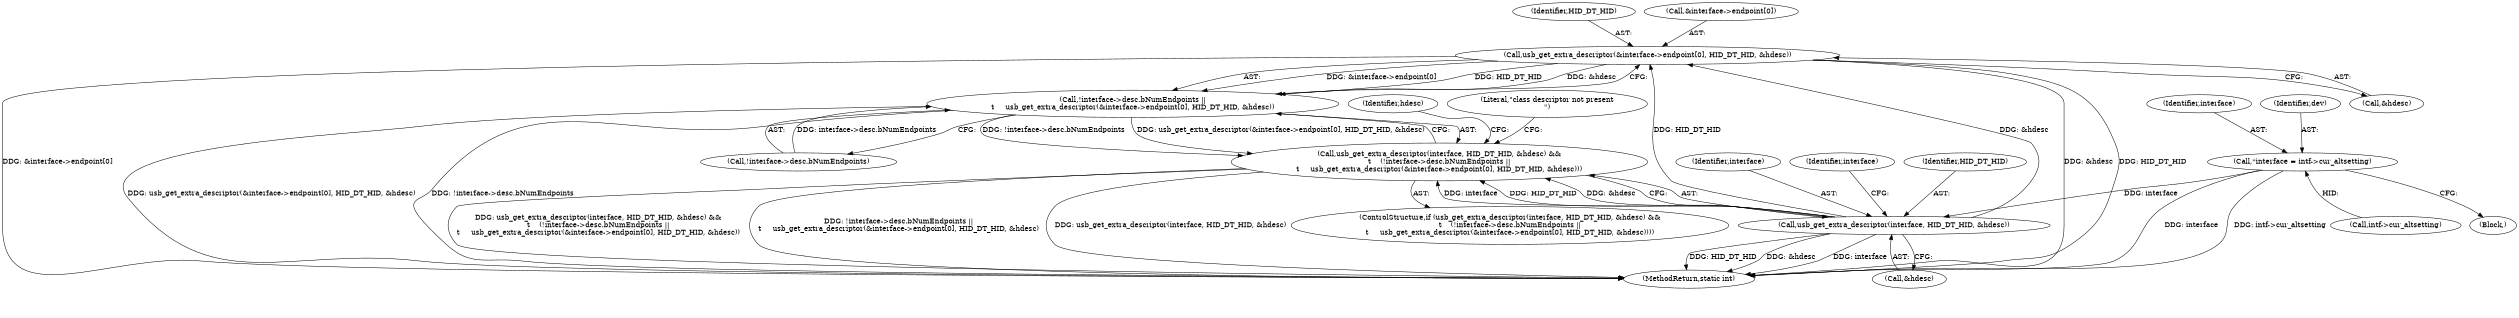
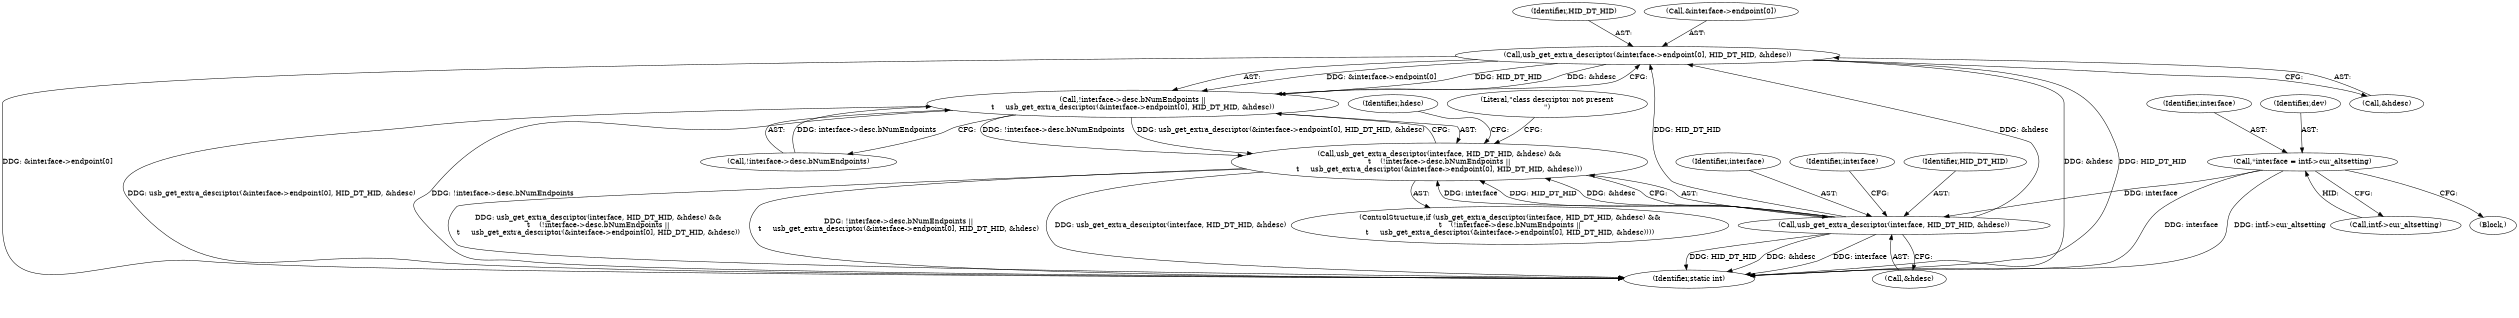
edge "(Call,*interface = intf->cur_altsetting)" -> "(Call,intf->cur_altsetting)": added, label "CFG:"
node "(MethodReturn,static int)": label "(MethodReturn,static int)" -> "(Identifier,static int)"
